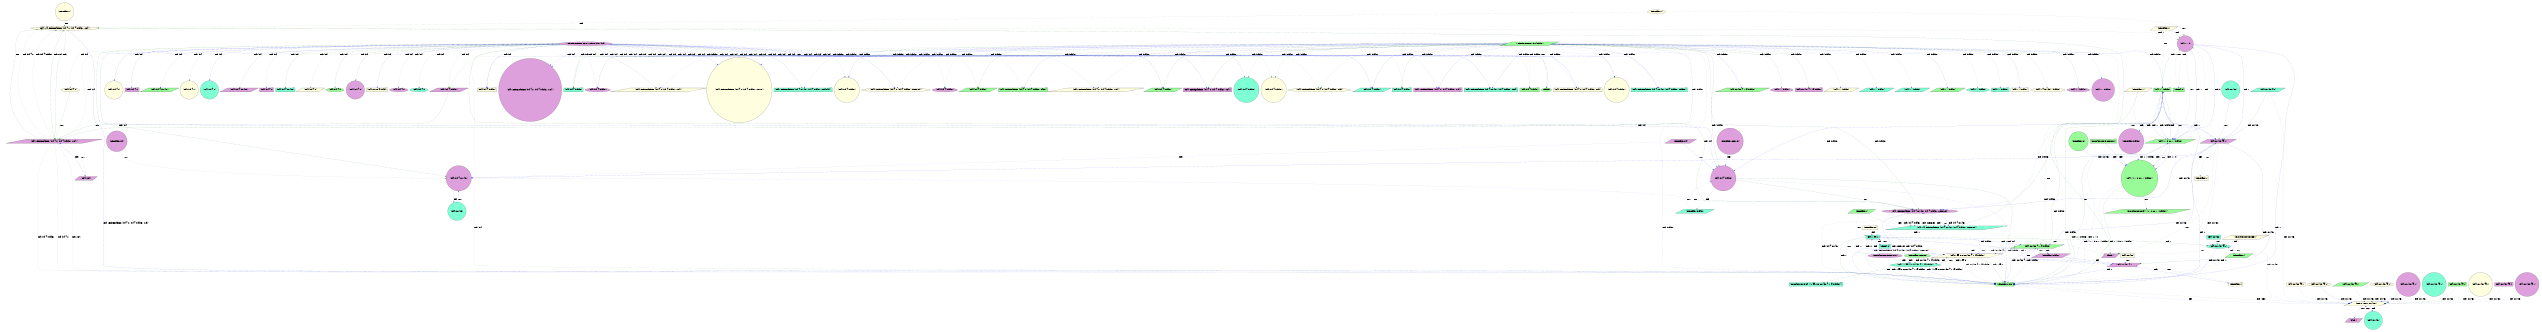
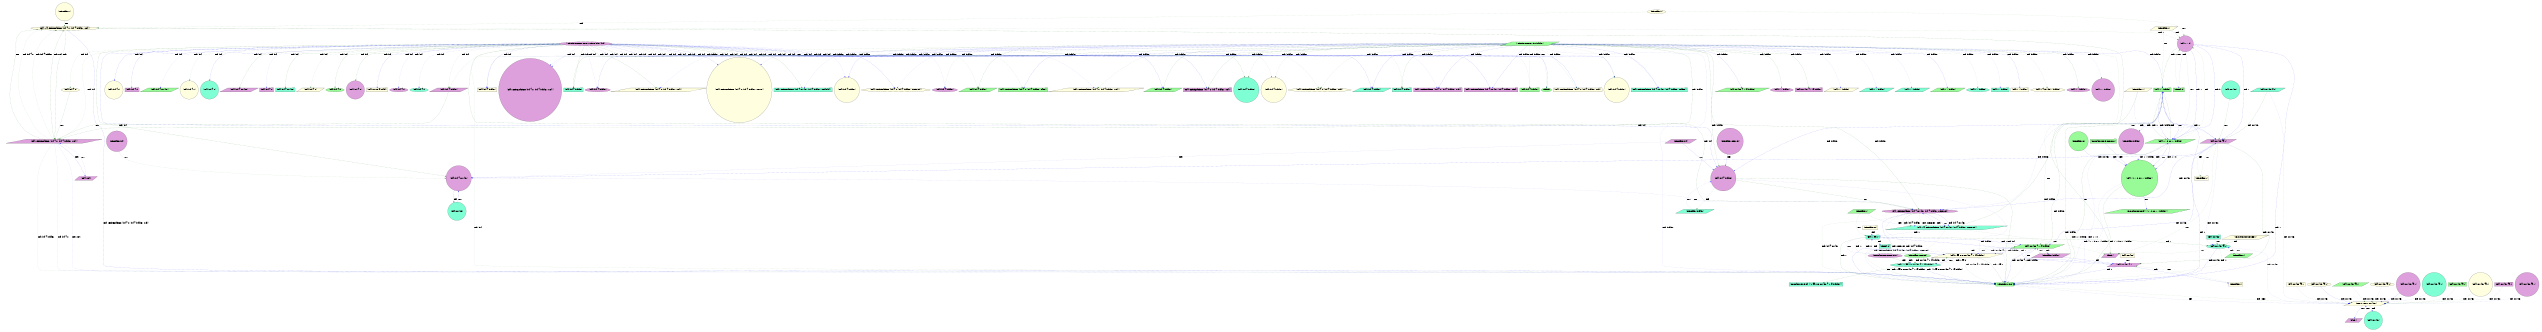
node "(MethodParameterIn,int leb_len)": label "(MethodParameterIn,int leb_len)" -> "(MethodParameterIn,int buf_len)"
node "(Call,read_u32_leb128 (buf + op->len, buf + buf_len, &def))": fillcolor aquamarine -> plum
edge "(Literal,1)" -> "(Call,n == 1)": removed, label "AST:"
